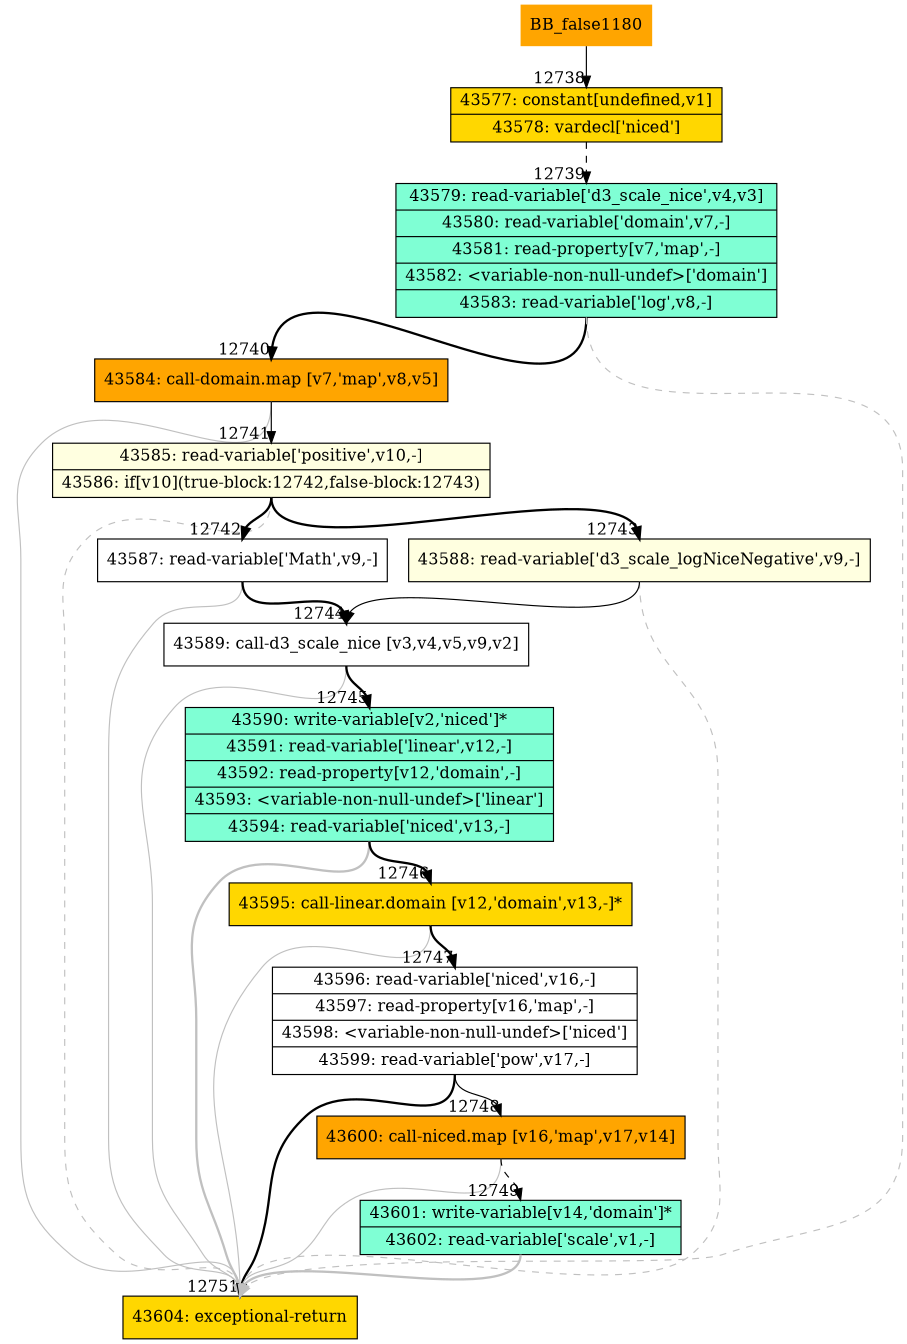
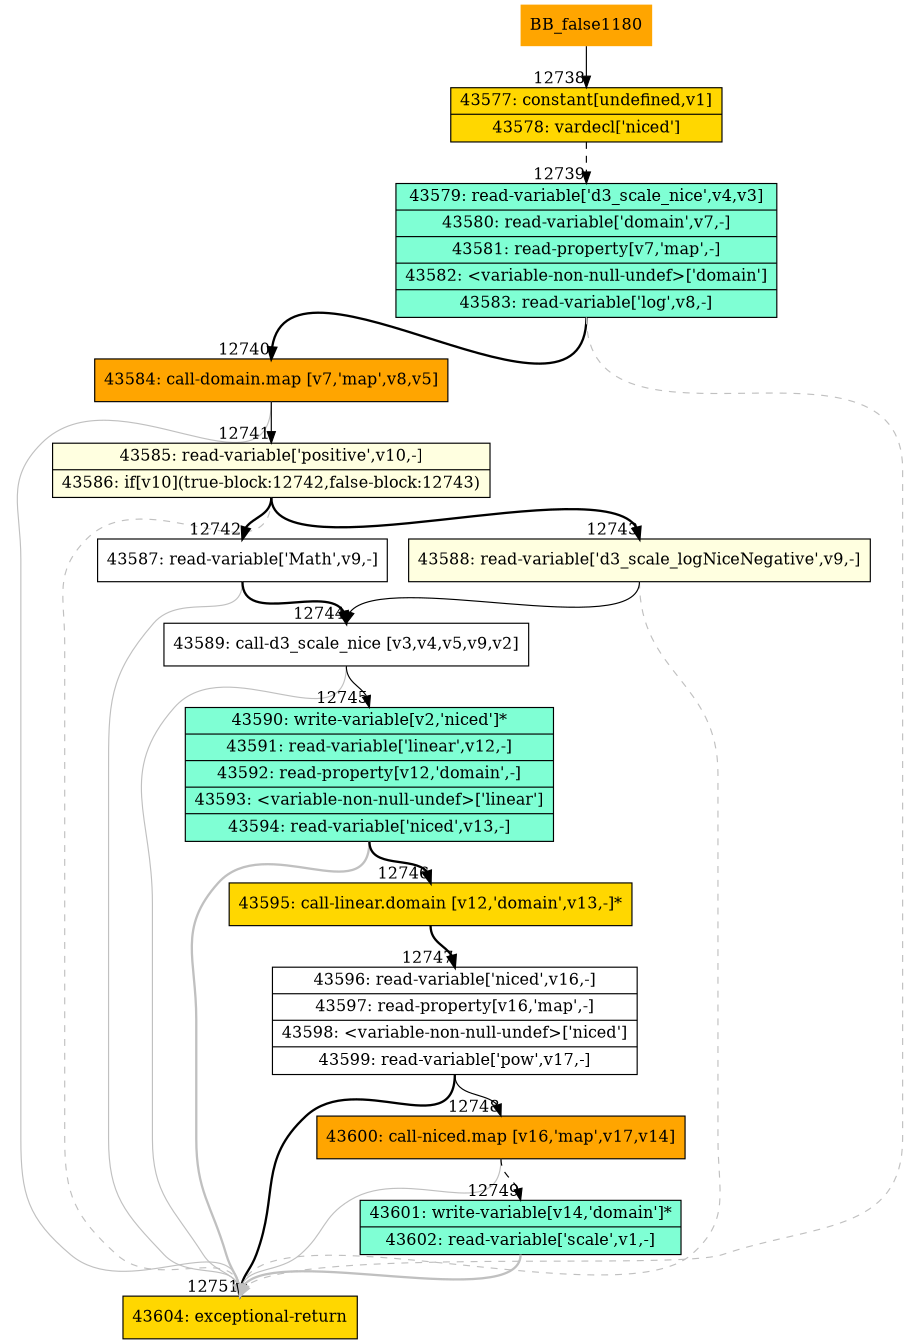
edge "43589: call-d3_scale_nice [v3,v4,v5,v9,v2]" -> "43590: write-variable[v2,'niced']*": style bold -> solid
edge "43595: call-linear.domain [v12,'domain',v13,-]*" -> "43604: exceptional-return": removed
